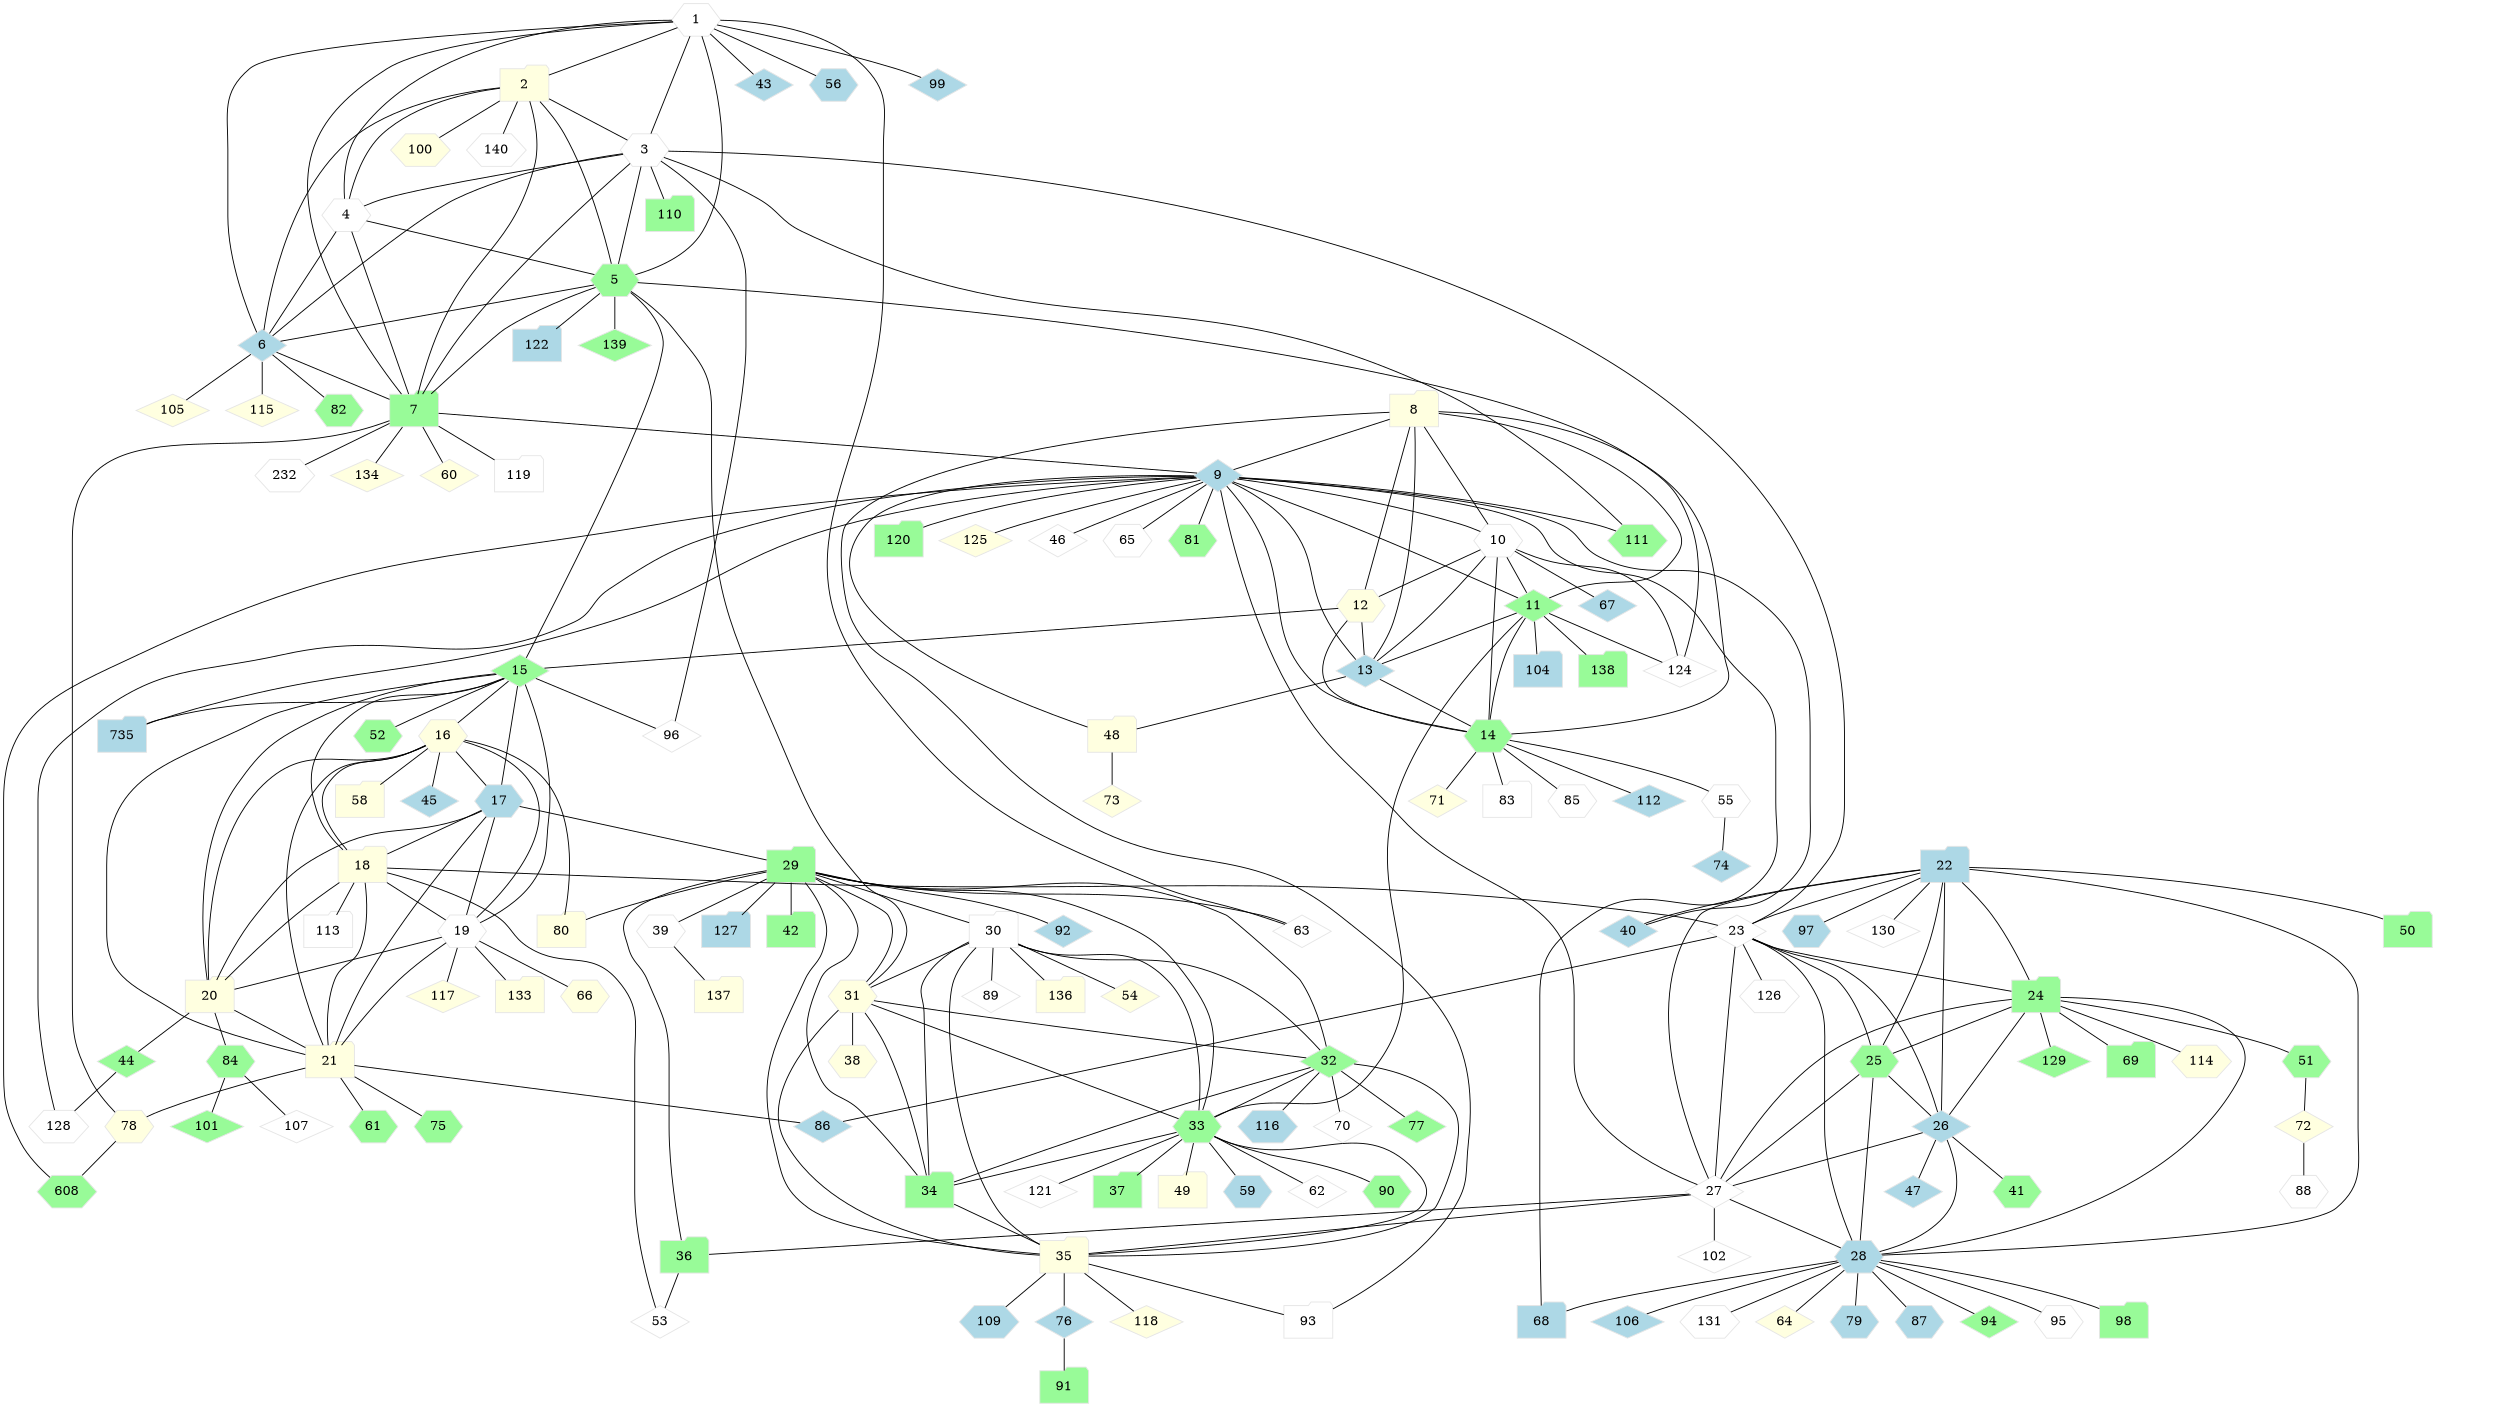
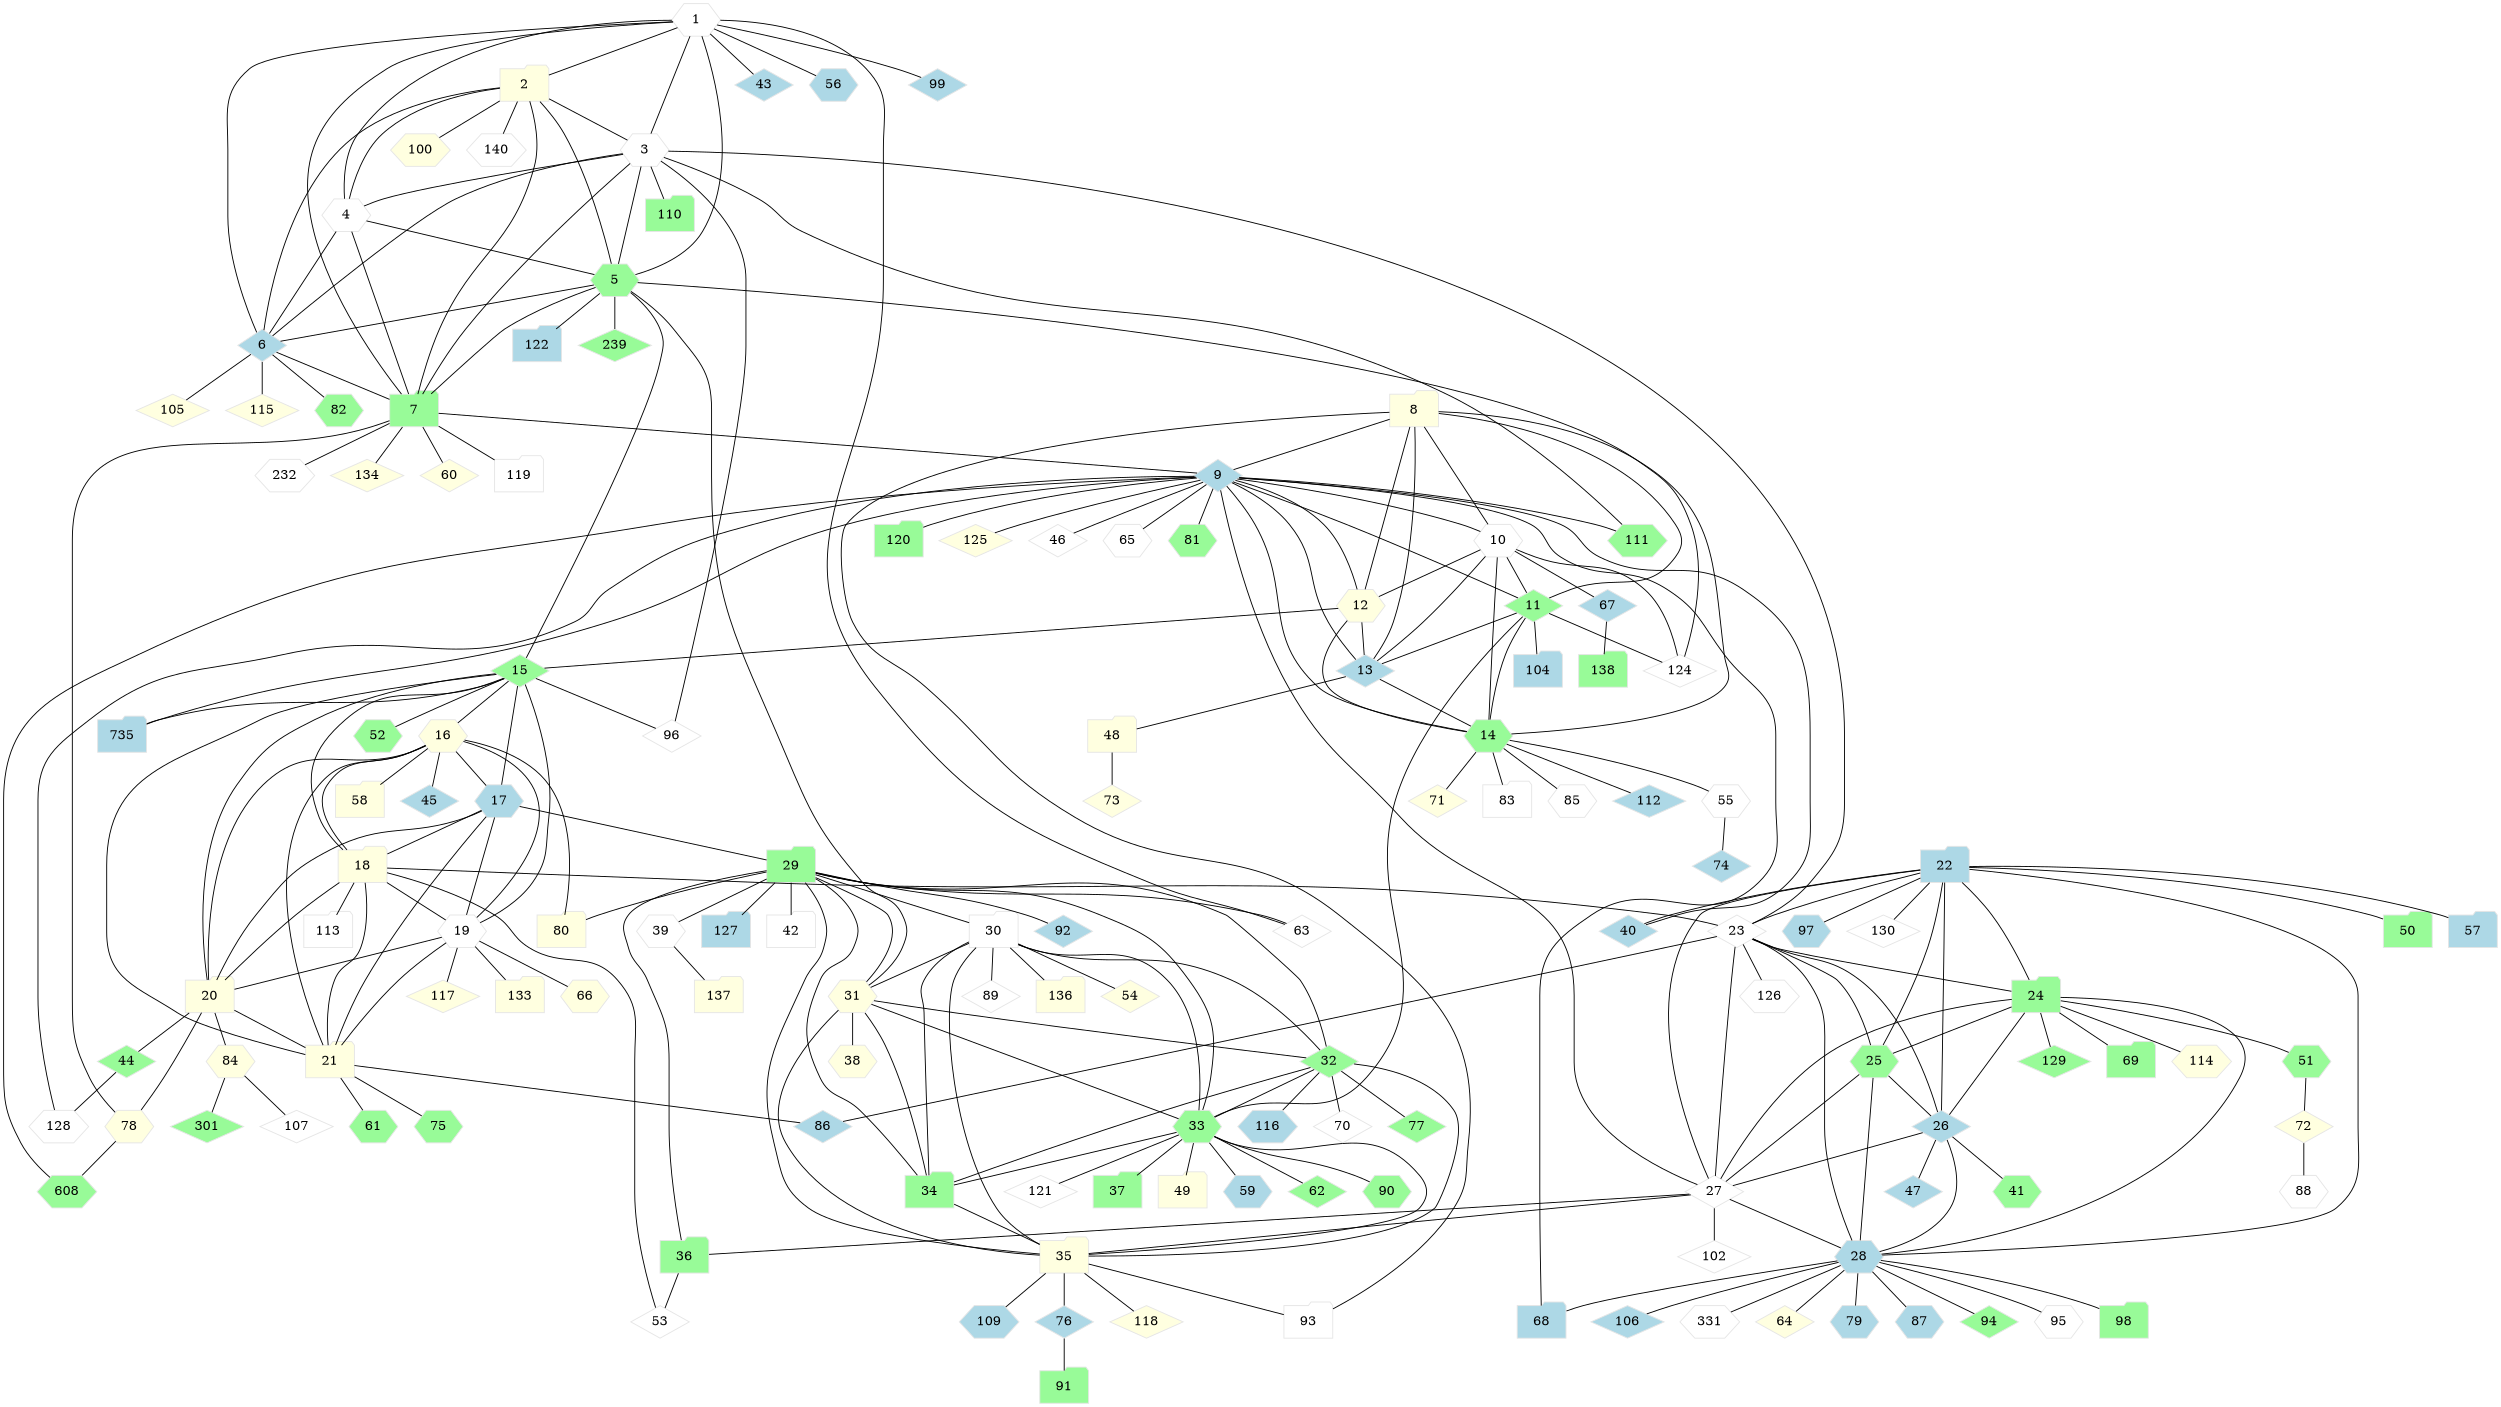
node "139": label "139" -> "239"
edge "9" -- "48": now "9" -- "12"
edge "11" -- "138": now "67" -- "138"
node "42": fillcolor palegreen -> white
node "57": added
node "84": fillcolor palegreen -> lightyellow
edge "21" -- "78": now "20" -- "78"
node "101": label "101" -> "301"
node "62": fillcolor white -> palegreen
node "131": label "131" -> "331"
